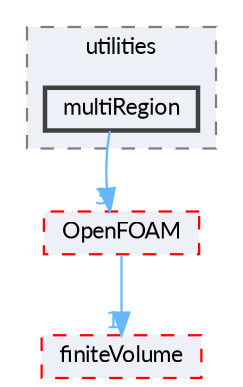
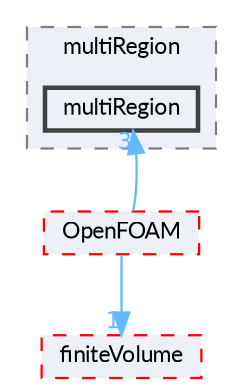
cluster "utilities": label "utilities" -> "multiRegion"
edge "multiRegion" -> "OpenFOAM": reversed
